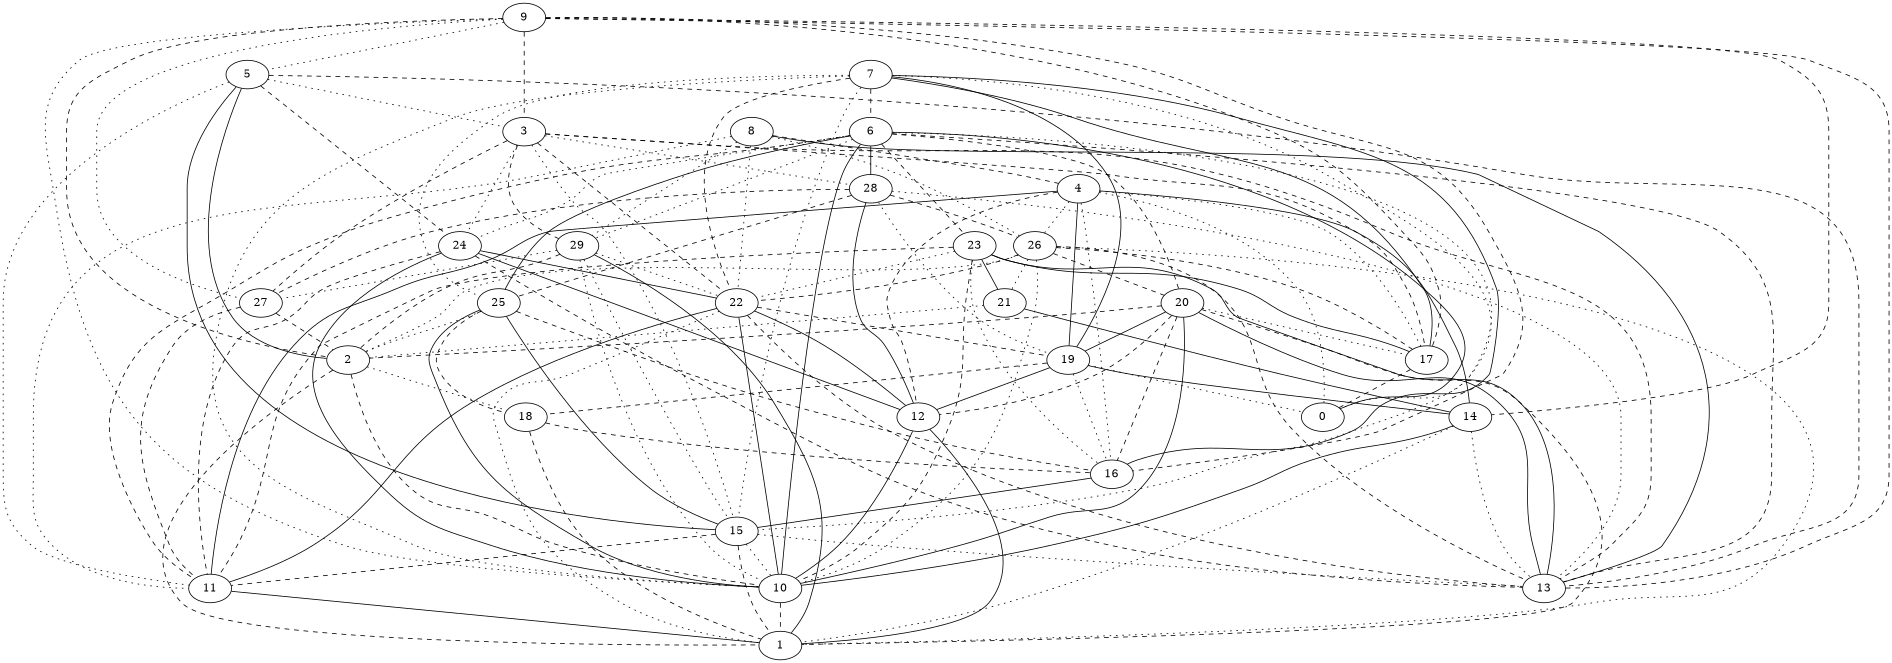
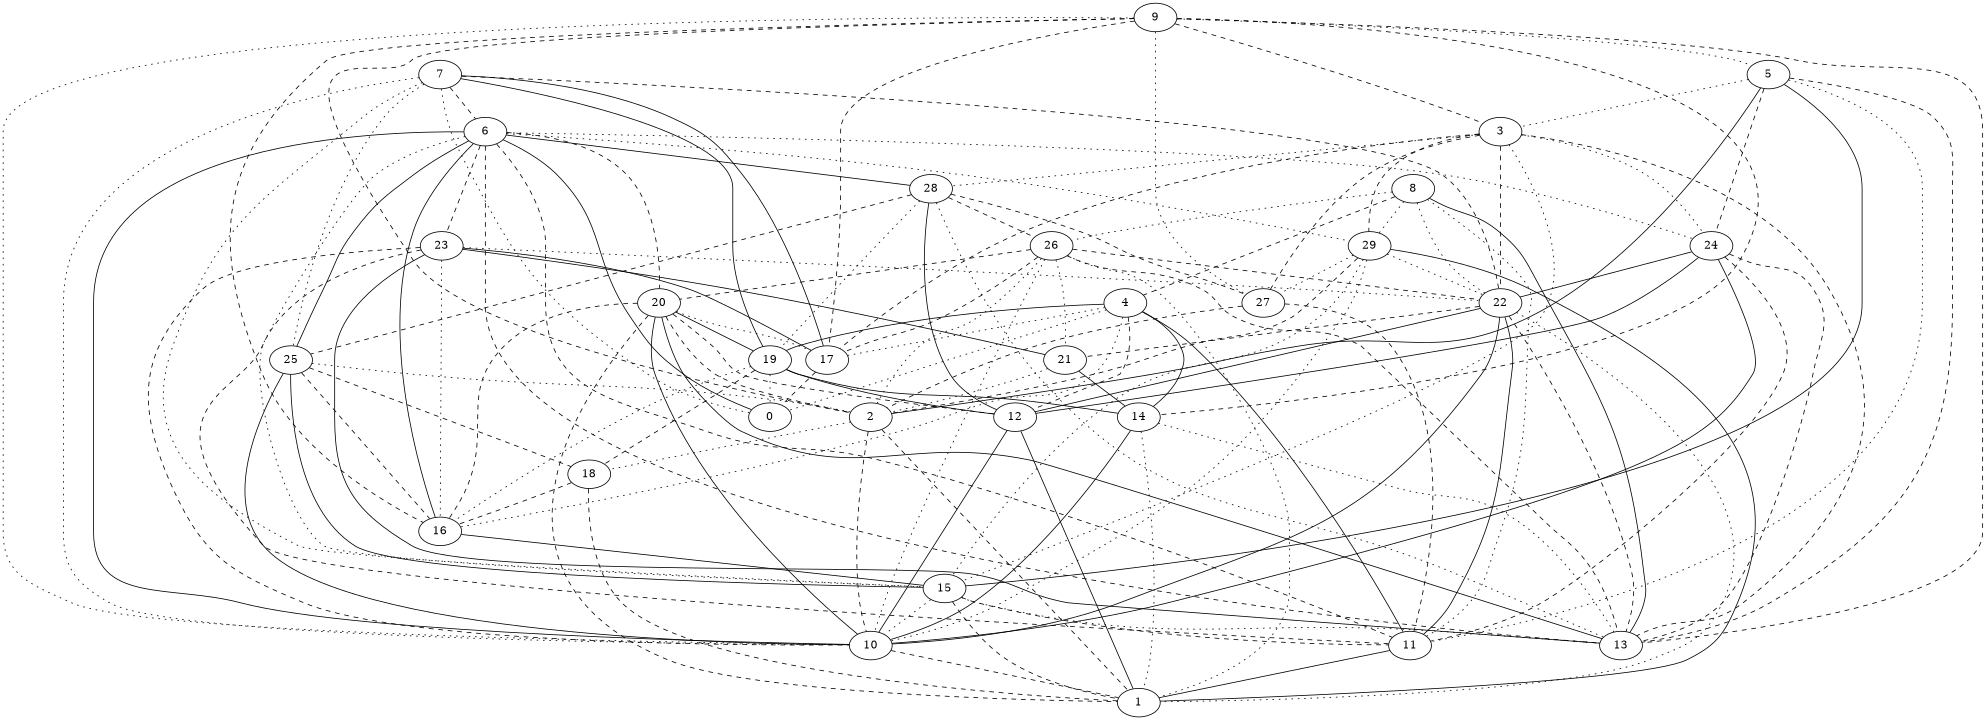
edge "7" -- "16": now "6" -- "16"
edge "4" -- "26": removed
edge "22" -- "19": now "22" -- "21"
